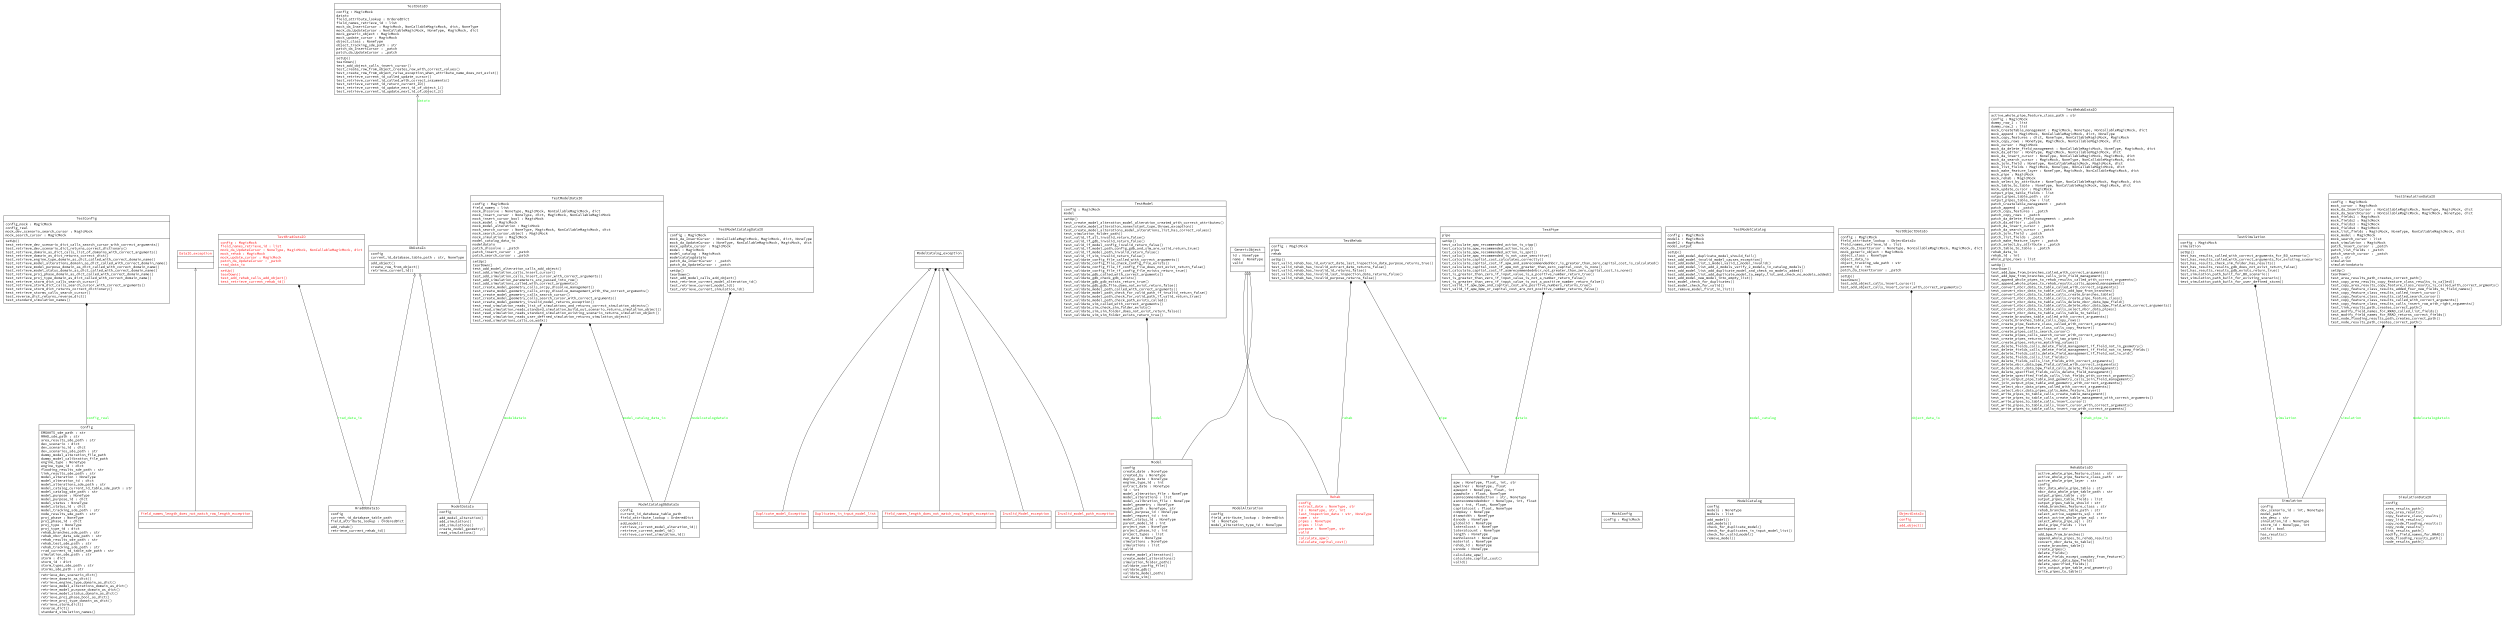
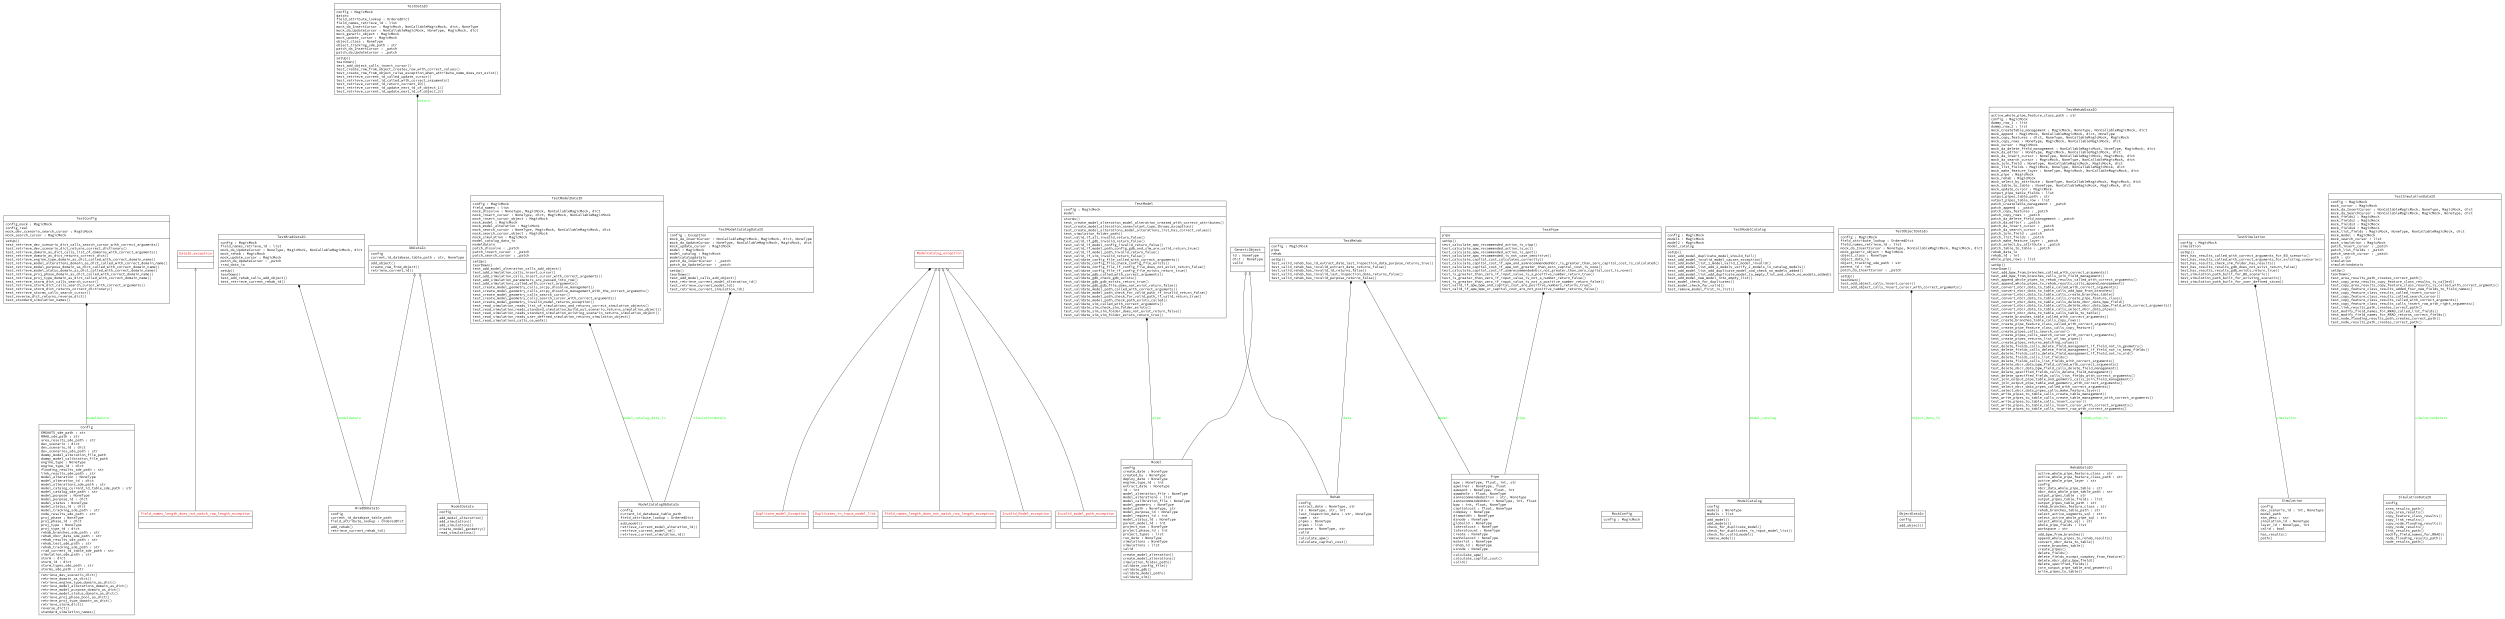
edge "DbDataIo" -> "TestDataIO": arrowhead empty -> diamond
node "TestModelDataIO": text "mock_insert_cursor_bool : MagicMock" -> "mock_insert_cursor_object : MagicMock"
node "TestModel": text "setUp()" -> "storms()"
node "TestModelCatalogDataIO": text "config : MagicMock" -> "config : Exception"
node "TestObjectDataIo": text "field_attribute_lookup : ObjectDataIo" -> "field_attribute_lookup : OrderedDict"
node "TestModelCatalog": text "model_output" -> "model_catalog"
node "TestRradDataIO": fontcolor red -> black
node "ModelCatalog_exception": fontcolor black -> red
node "GenericObject": text "name : NoneType" -> "dict : NoneType"
edge "Duplicate_model_Exception" -> "ModelCatalog_exception": arrowhead empty -> diamond
edge "Invalid_model_path_exception" -> "ModelCatalog_exception": arrowhead diamond -> empty
edge "Duplicates_in_input_model_list" -> "ModelCatalog_exception": arrowhead diamond -> empty
edge "Simulation" -> "TestSimulationDataIO": removed, label "simulation"
edge "ModelDataIo" -> "TestModelDataIO": removed, label "modeldataio"
edge "Config" -> "TestConfig": label "config_real" -> "modeldataio"
edge "RradDbDataIo" -> "TestRradDataIO": label "rrad_data_io" -> "modeldataio"
edge "ModelCatalogDbDataIo" -> "TestModelCatalogDataIO": label "modelcatalogdataio" -> "simulationdataio"
edge "Model" -> "TestModel": label "model" -> "pipe"
edge "Rehab" -> "TestRehab": label "rehab" -> "data"
edge "Pipe" -> "TestRehab": label "pipe" -> "model"
edge "Pipe" -> "TestPipe": label "dataio" -> "pipe"
edge "SimulationDataIO" -> "TestSimulationDataIO": label "modelcatalogdataio" -> "simulationdataio"
node "RehabDataIO": text "output_pipes_table_should : str" -> "output_pipes_table_path : str"
node "ModelAlteration": removed
node "Rehab": fontcolor red -> black
node "ObjectDataIo": fontcolor red -> black
node "Simulation": text "storm_id : NoneType, int" -> "layer_id : NoneType, int"
node "Pipe": text "length : NoneType" -> "create : NoneType"
